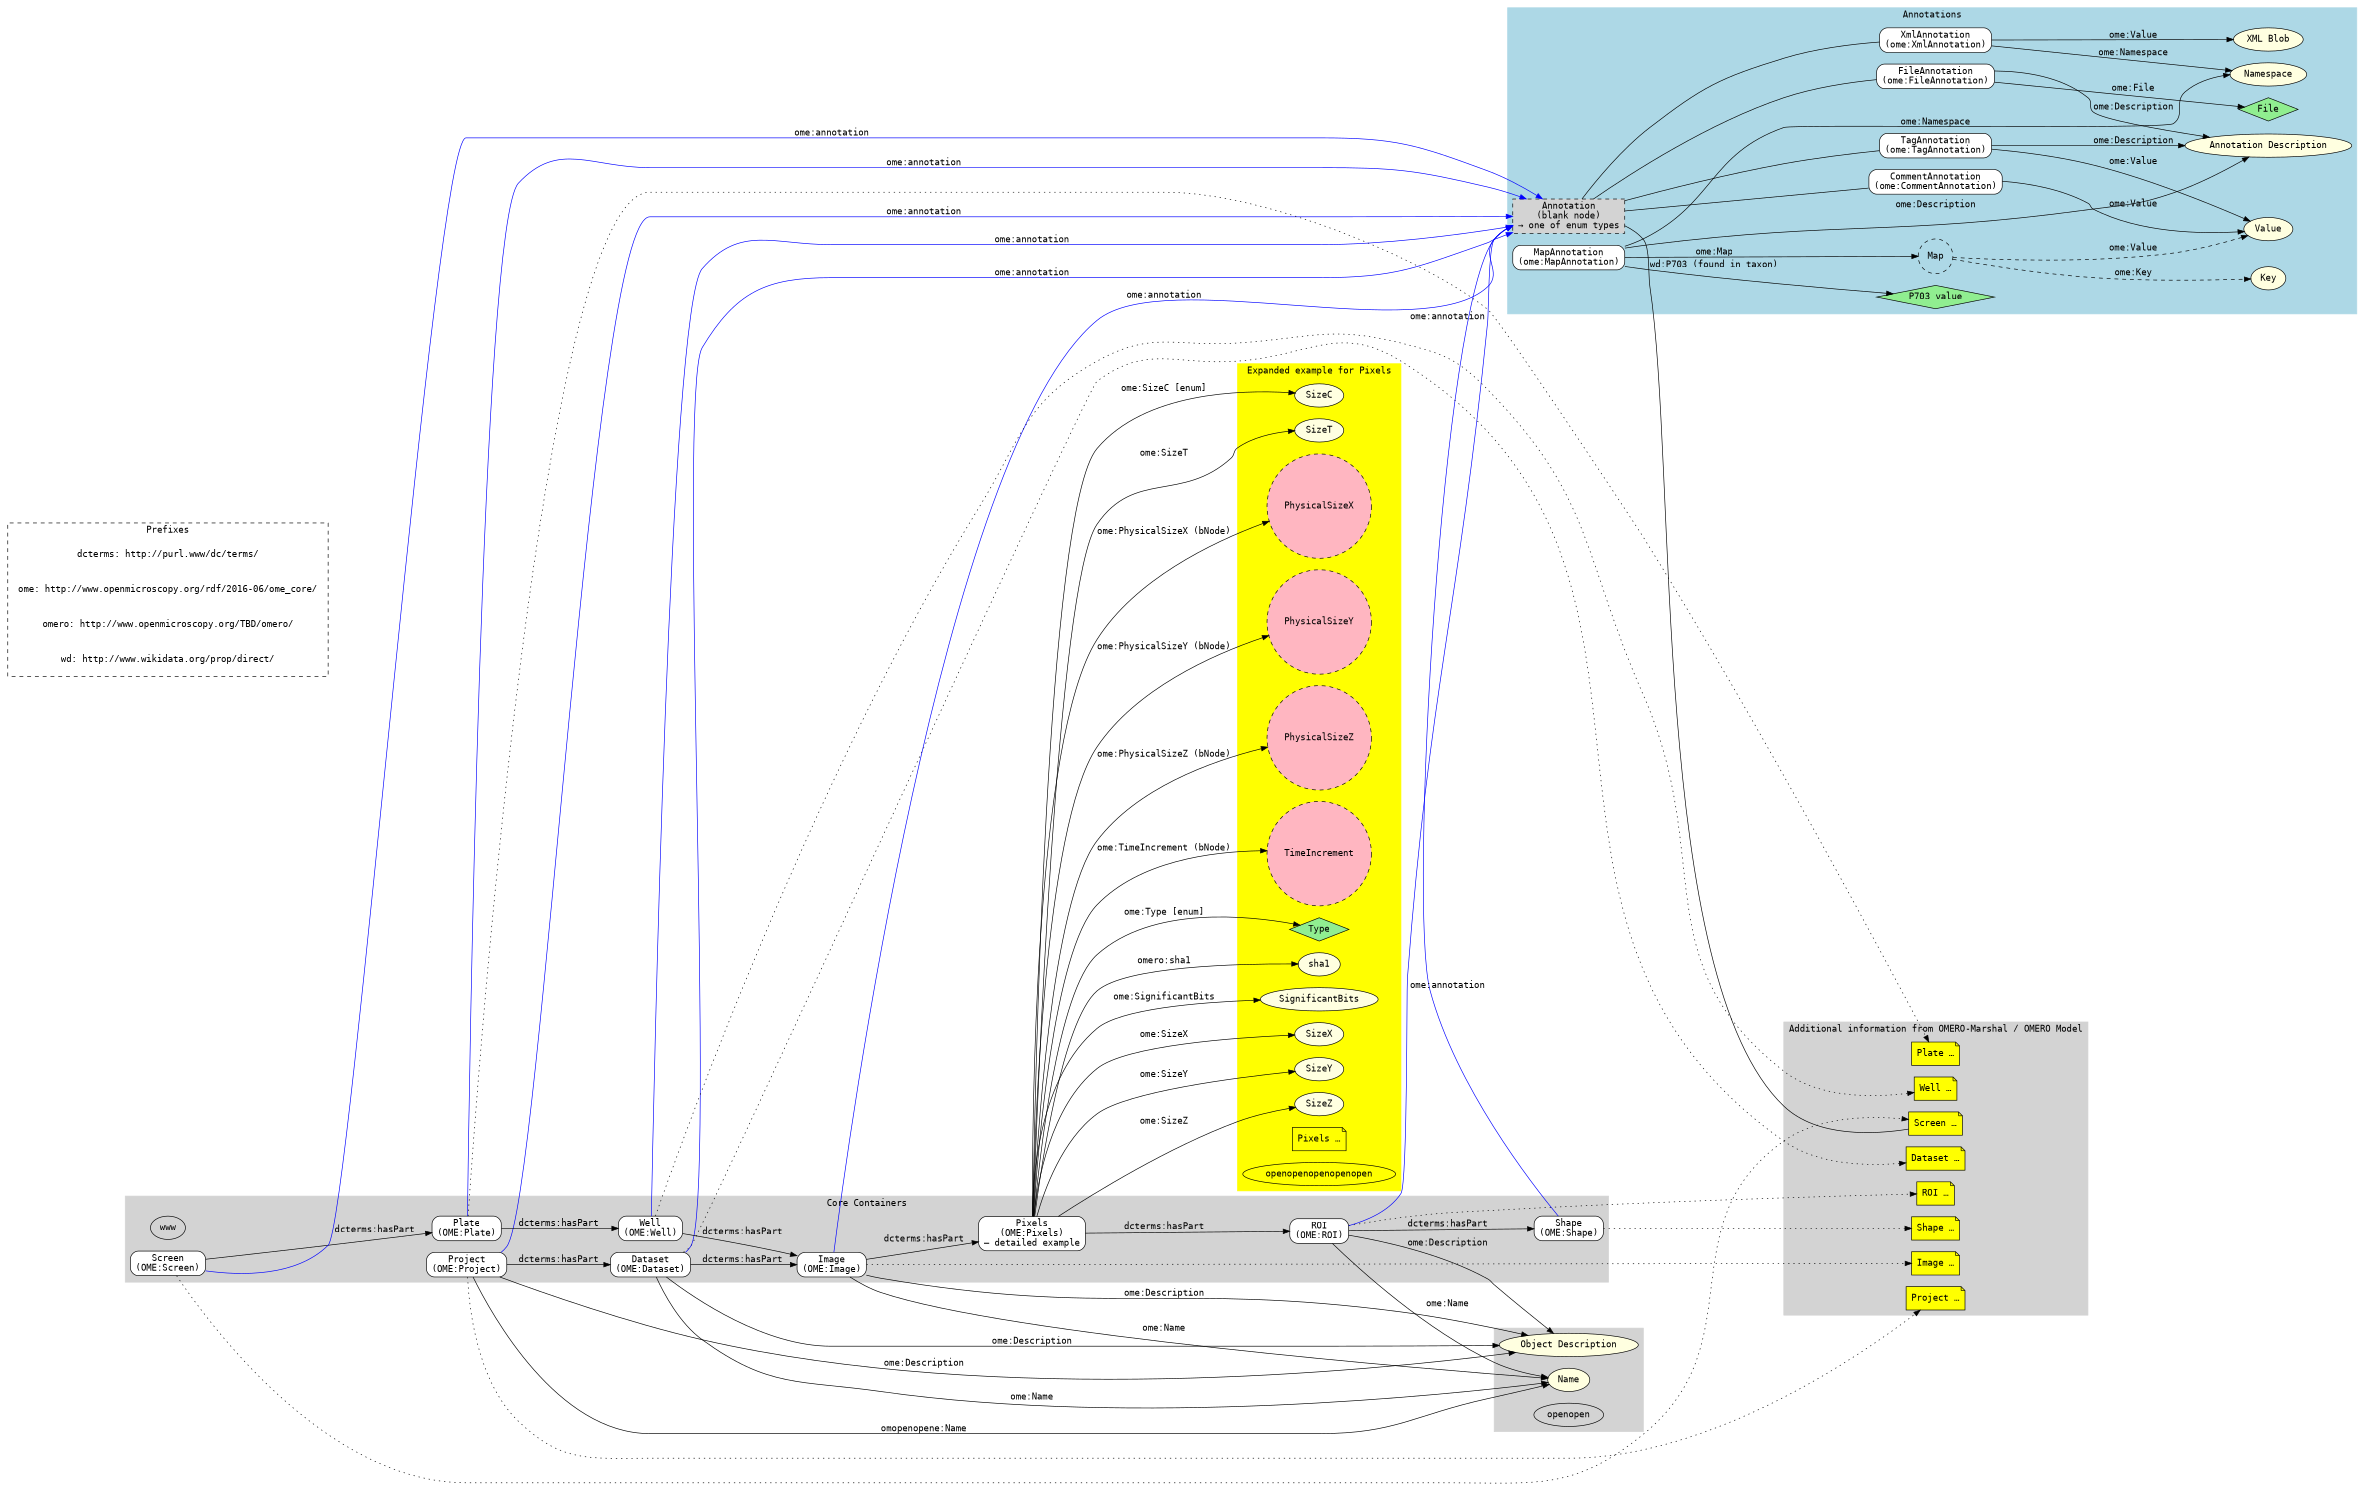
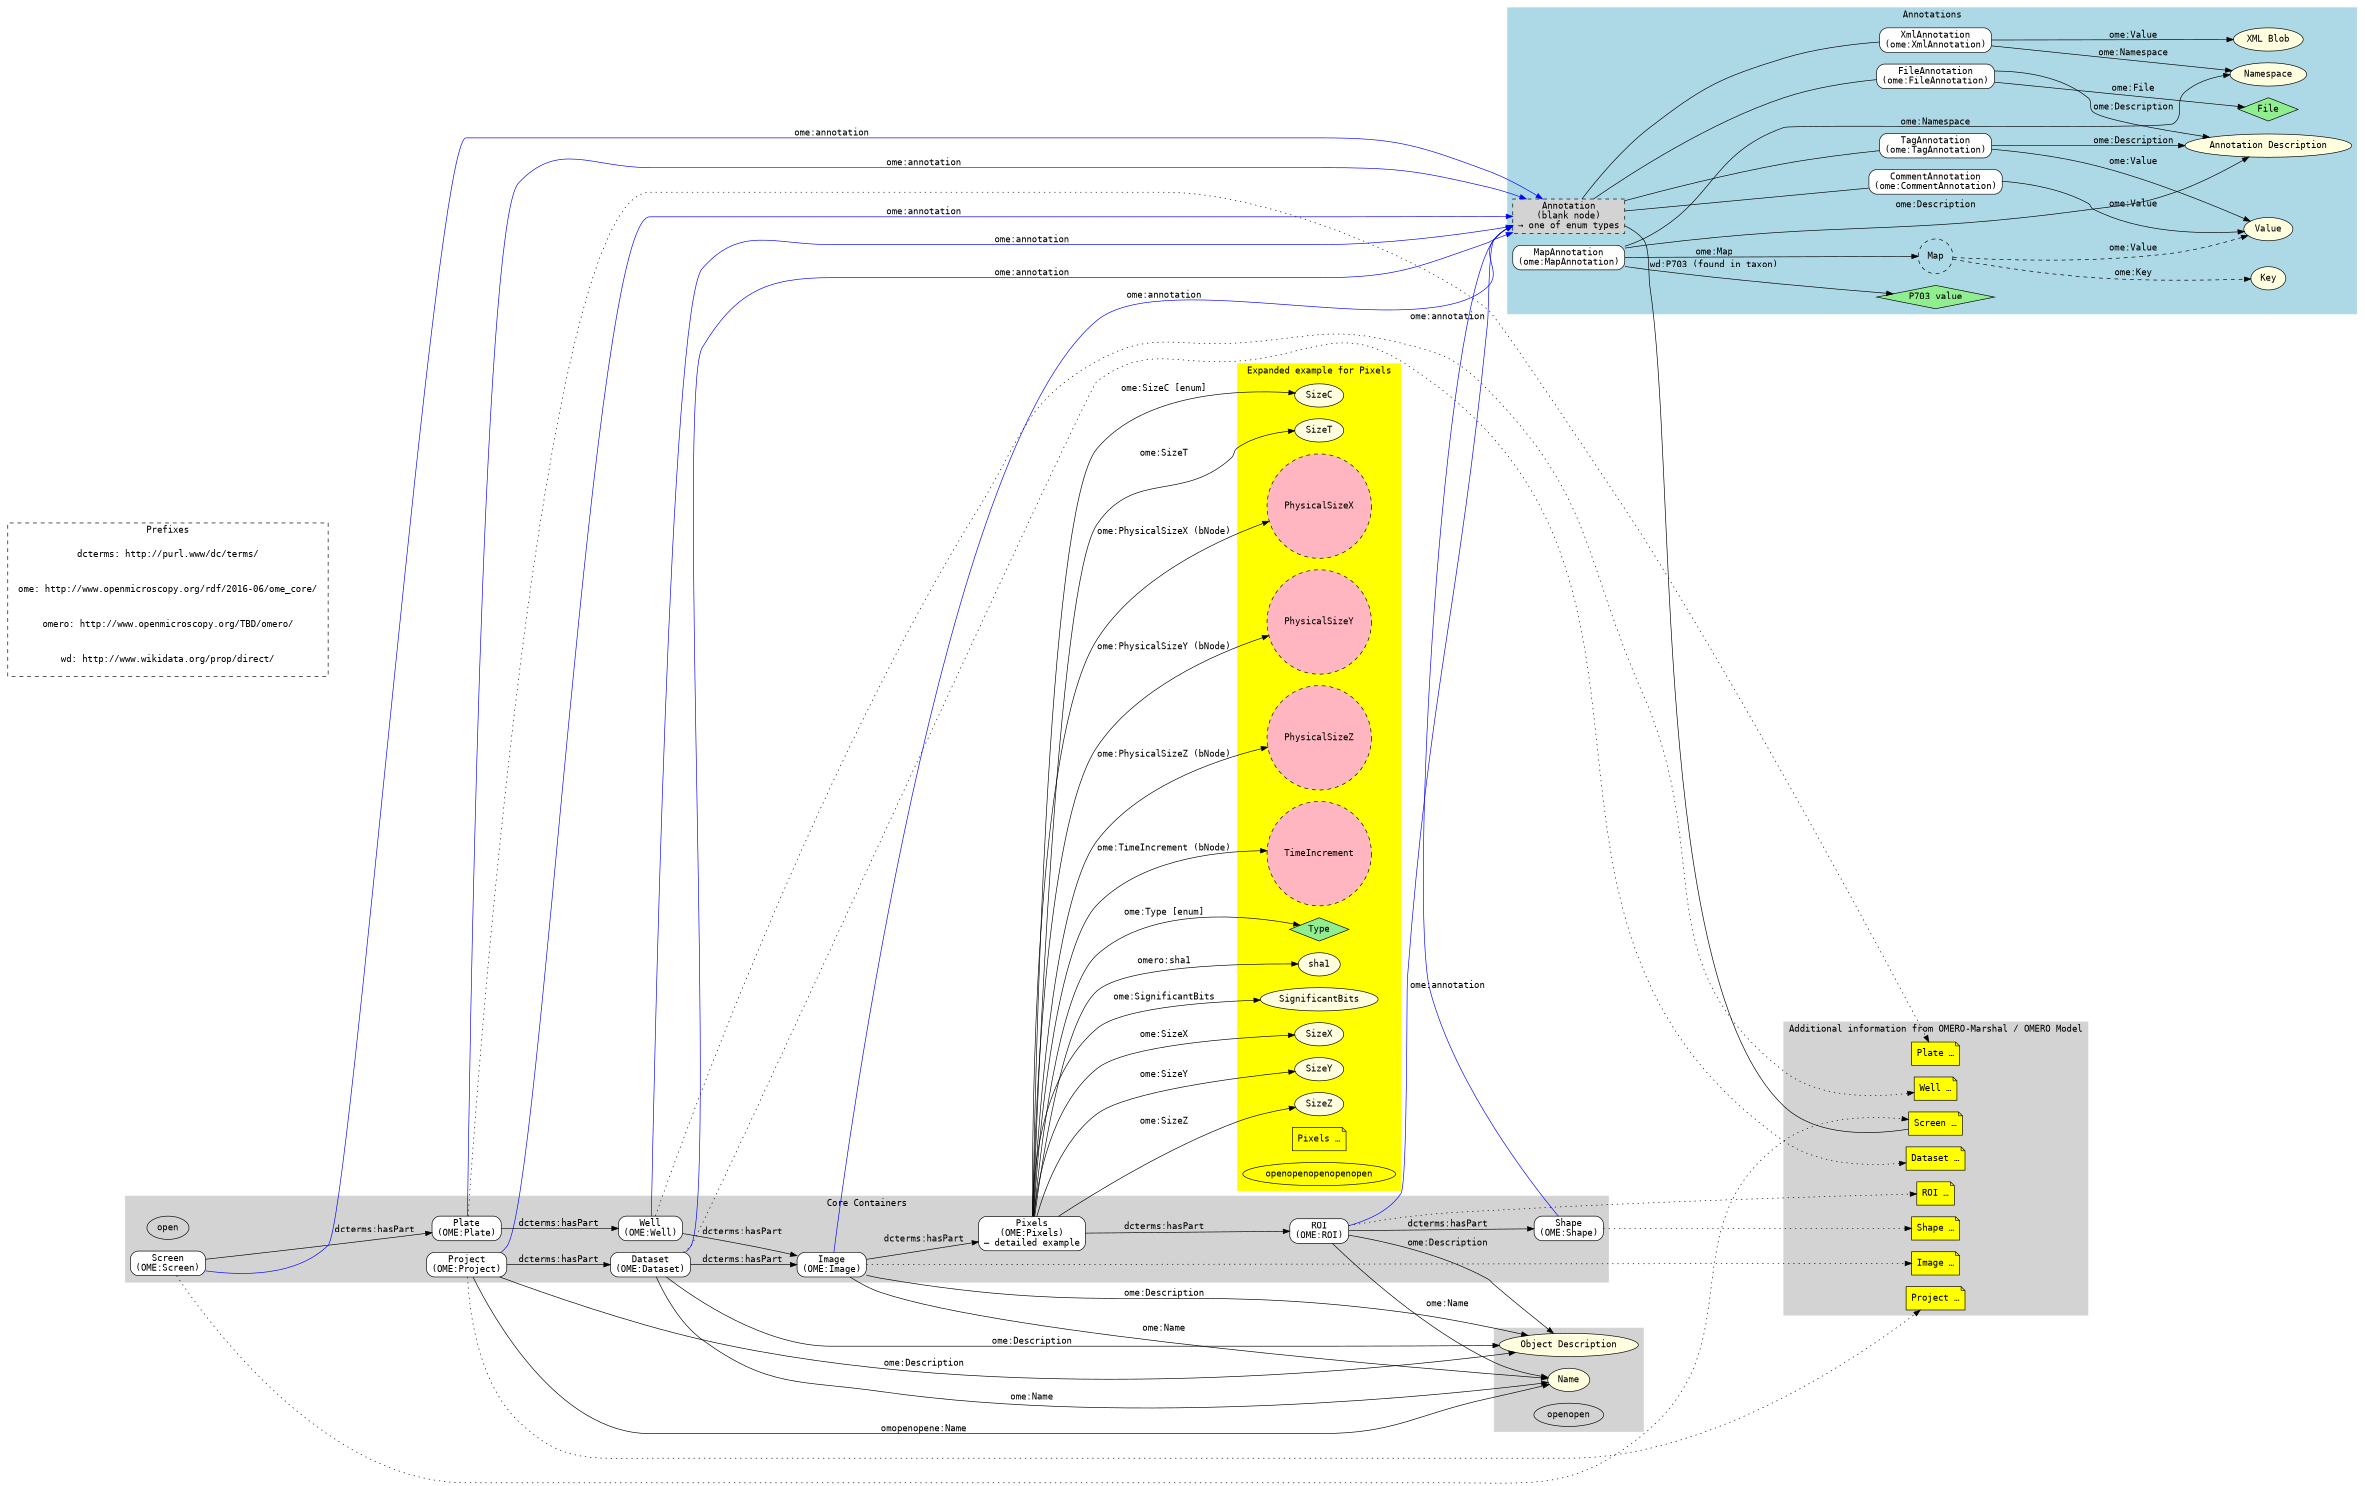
node "www": label "www" -> "open"
